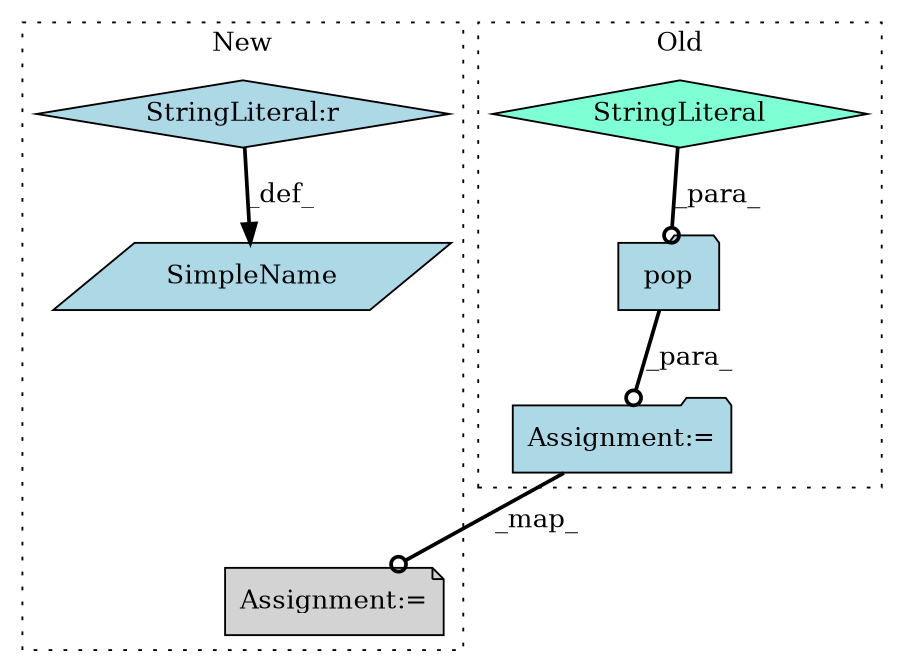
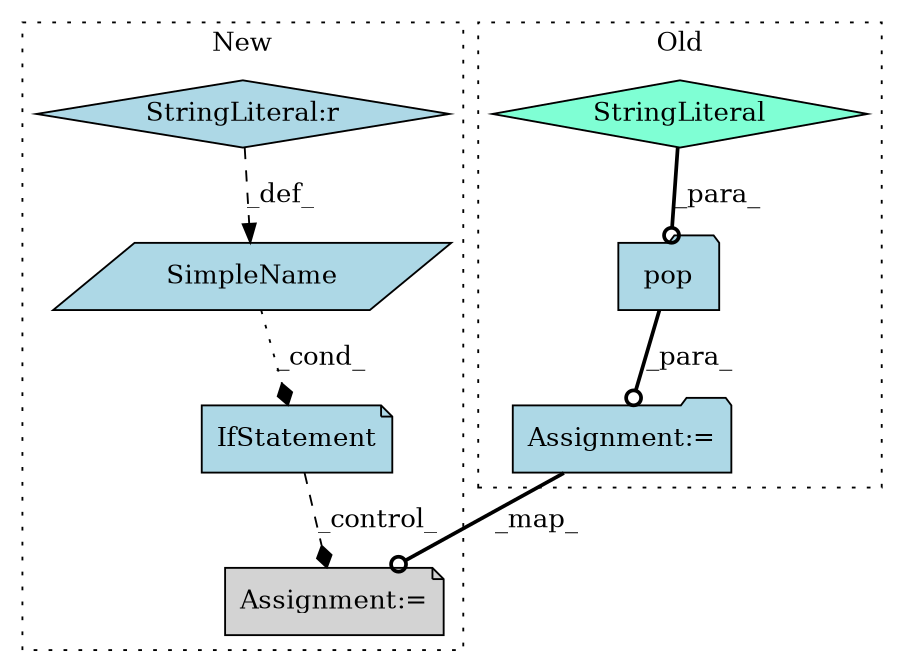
edge "StringLiteral:r" -> "SimpleName": style bold -> dashed
node "IfStatement": added
